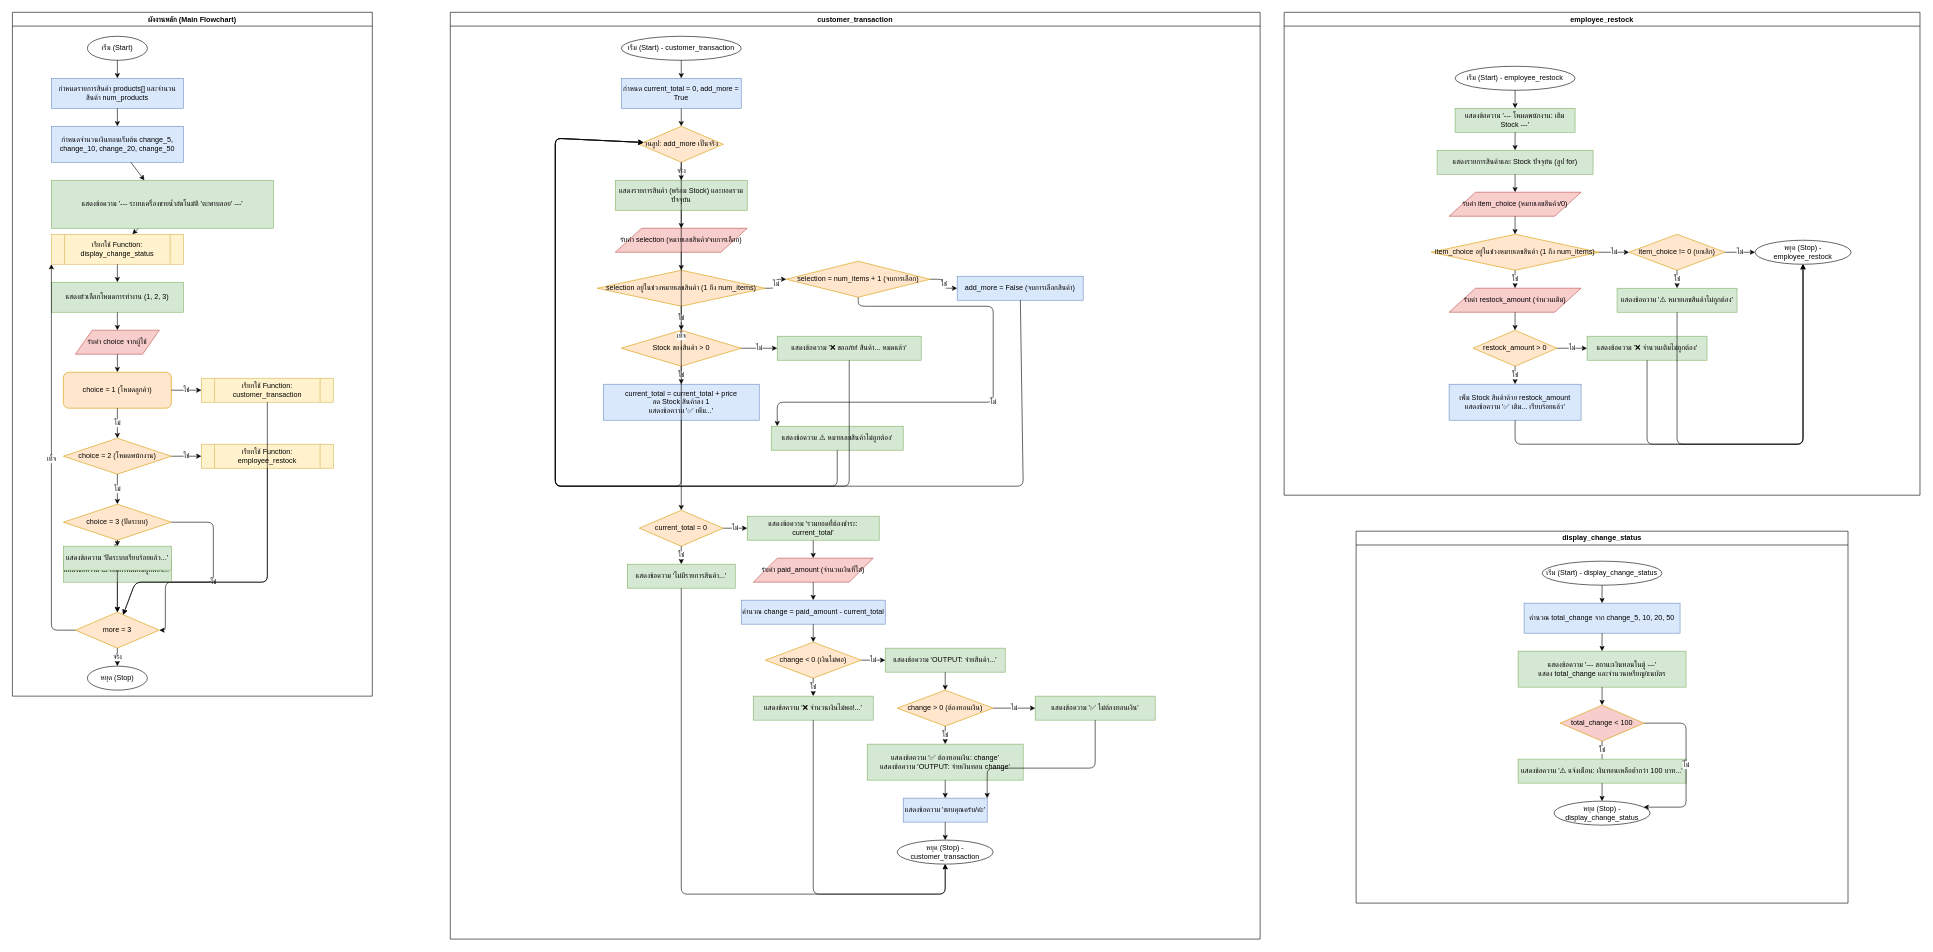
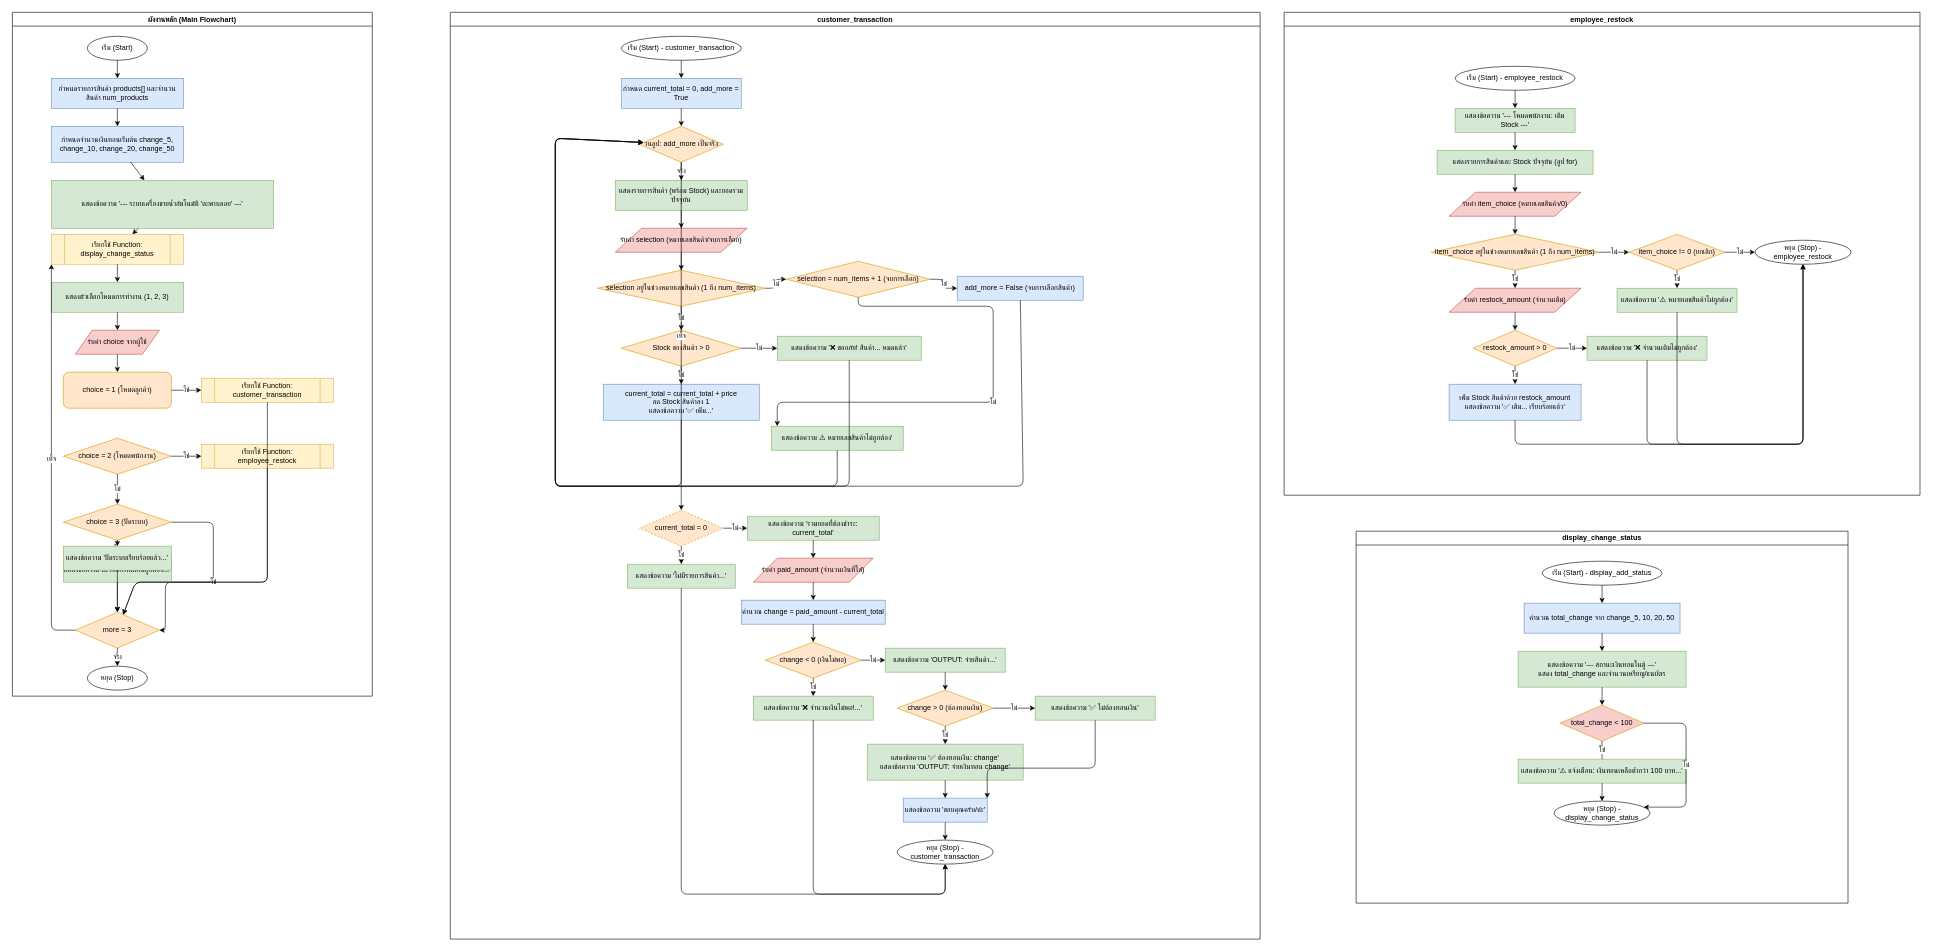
edge "choice = 1 (โหมดลูกค้า)" -> "choice = 2 (โหมดพนักงาน)": removed, label "ไม่"
node "current_total = 0": style solid -> dashed
node "เริ่ม (Start) - display_change_status": label "เริ่ม (Start) - display_change_status" -> "เริ่ม (Start) - display_add_status"
